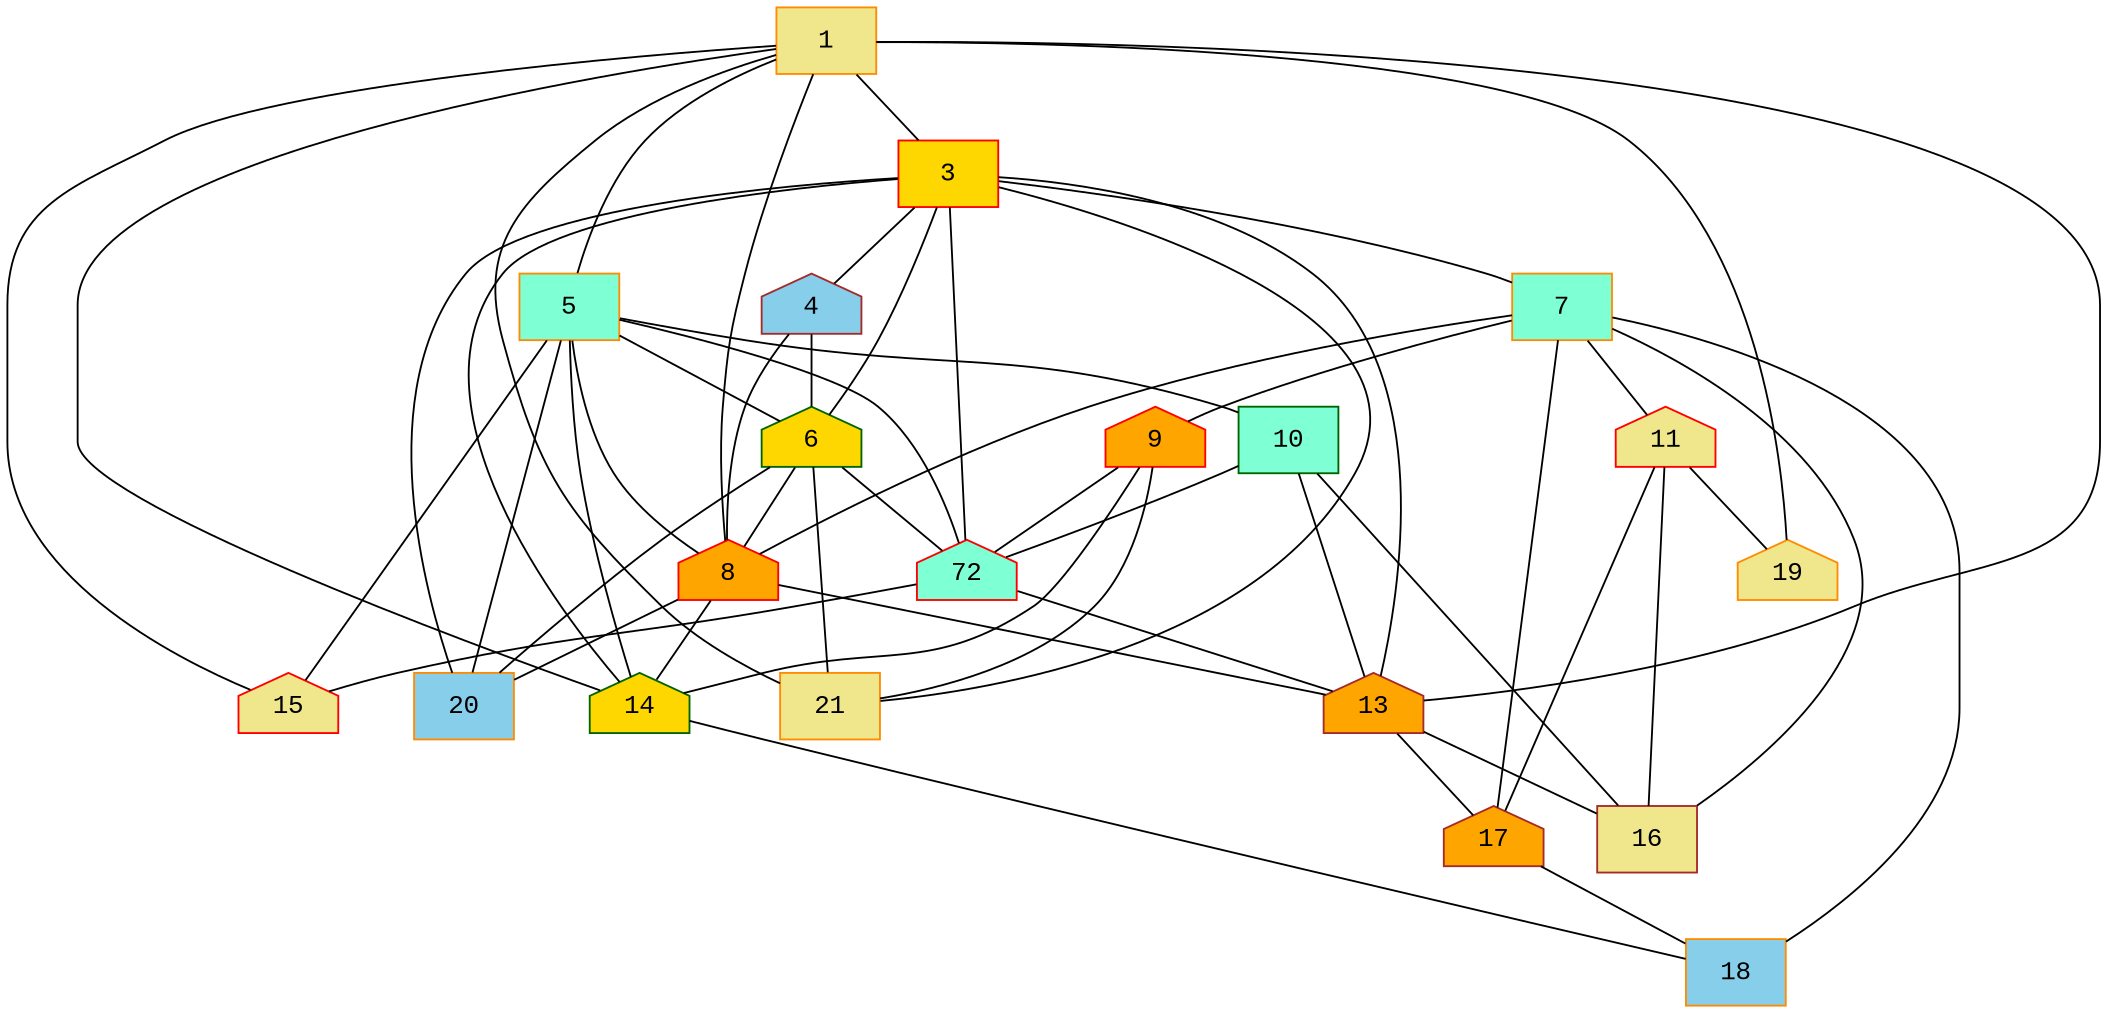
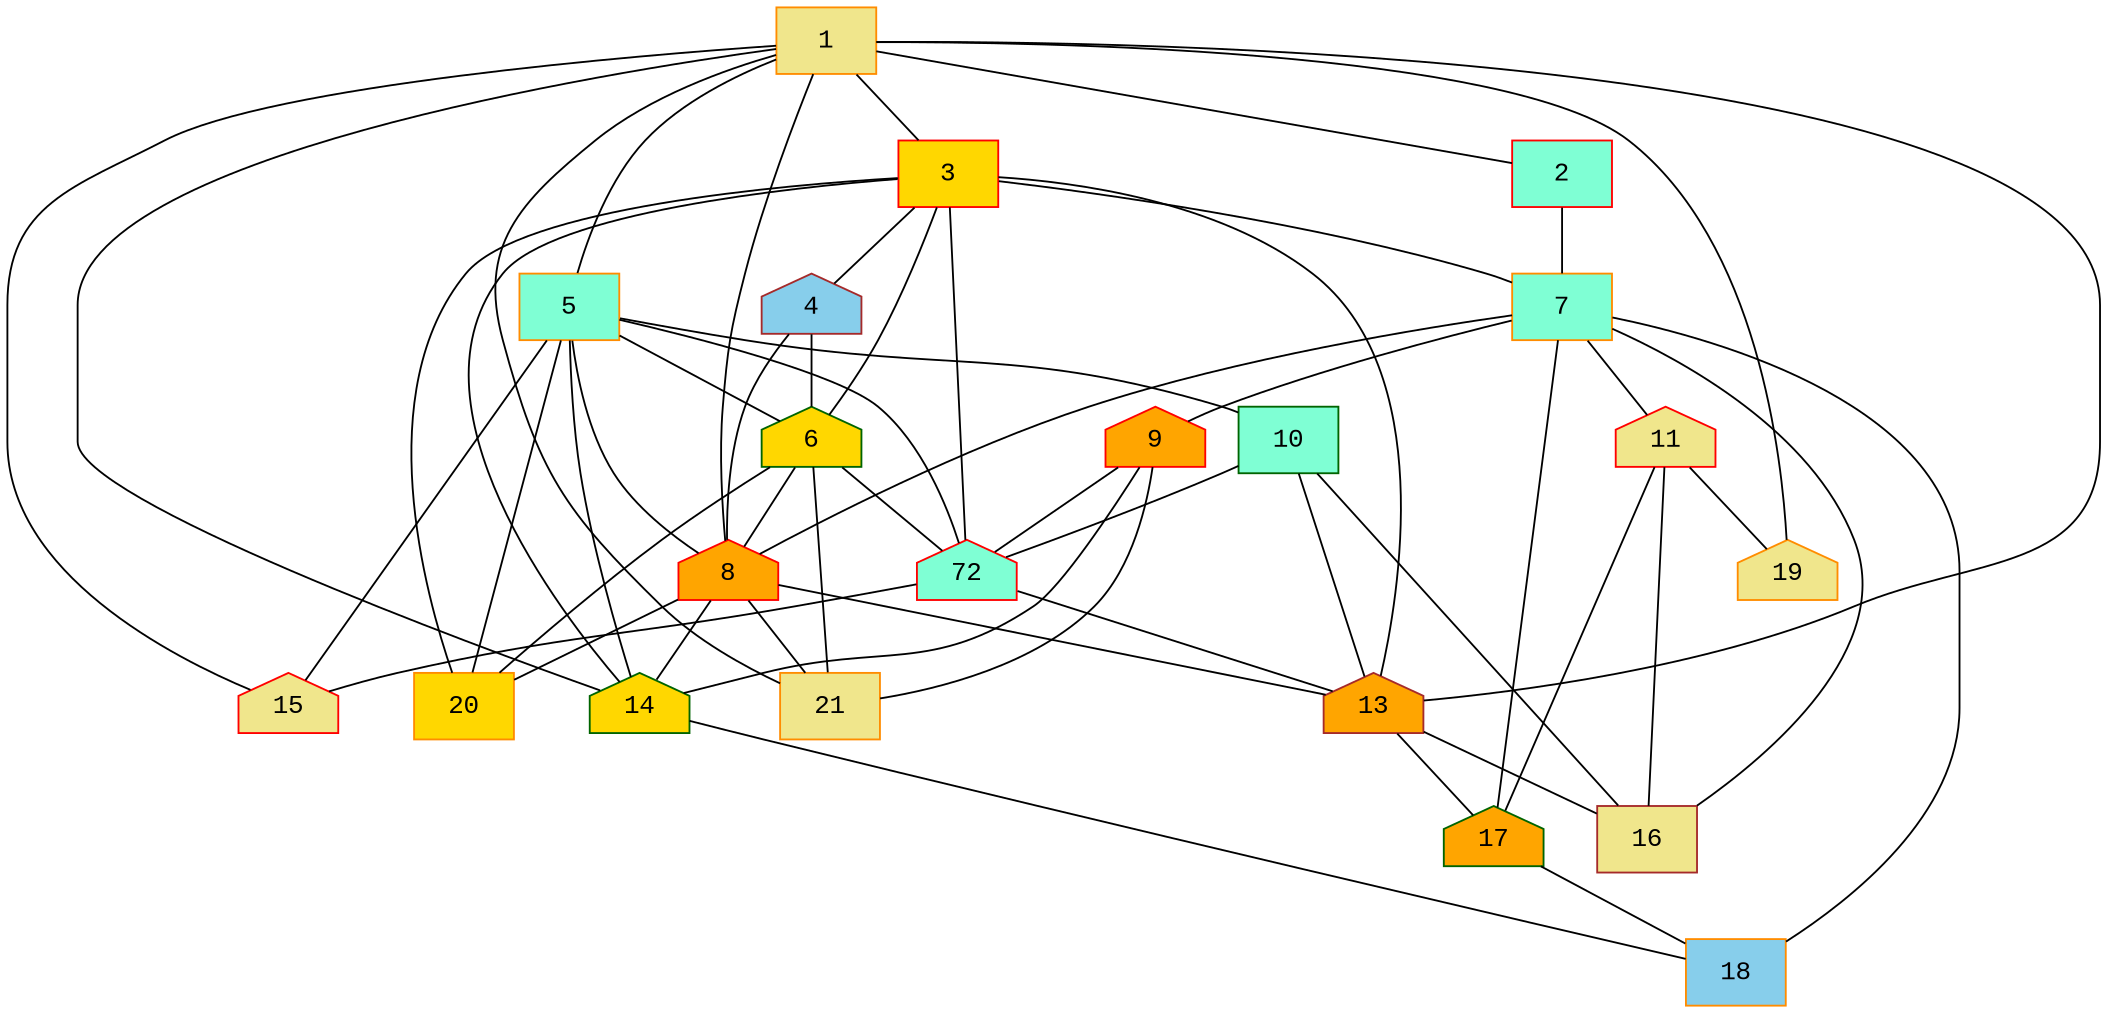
node "2": added
edge "3" -- "21": now "8" -- "21"
node "20": fillcolor skyblue -> gold
node "17": color brown -> darkgreen
